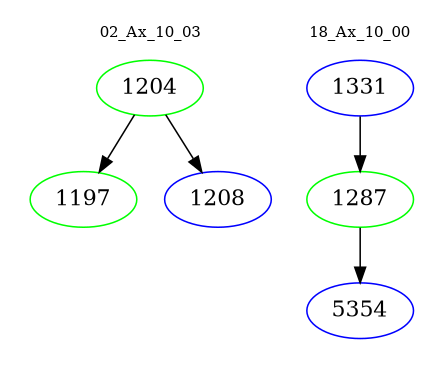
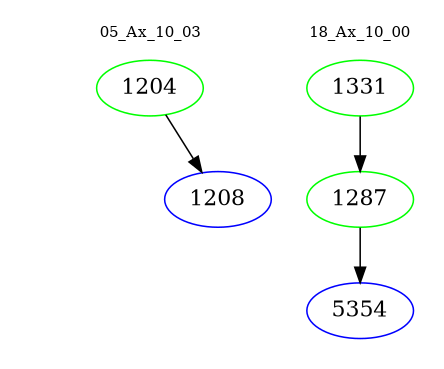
cluster "02_Ax_10_03": label "02_Ax_10_03" -> "05_Ax_10_03"
node "1331": color blue -> green
node "1197": removed
